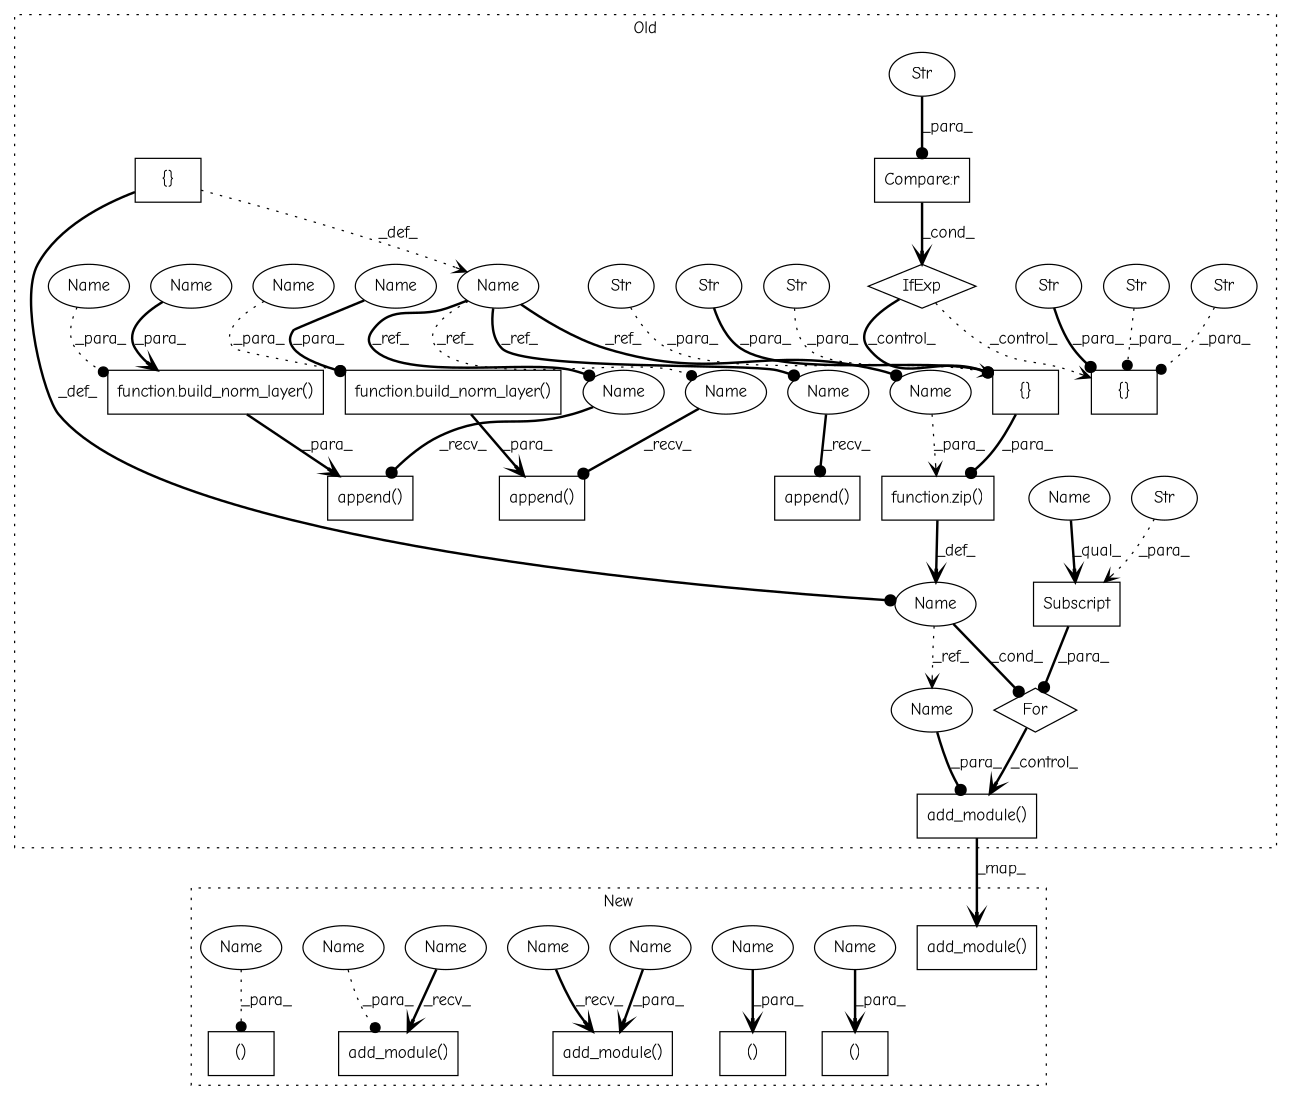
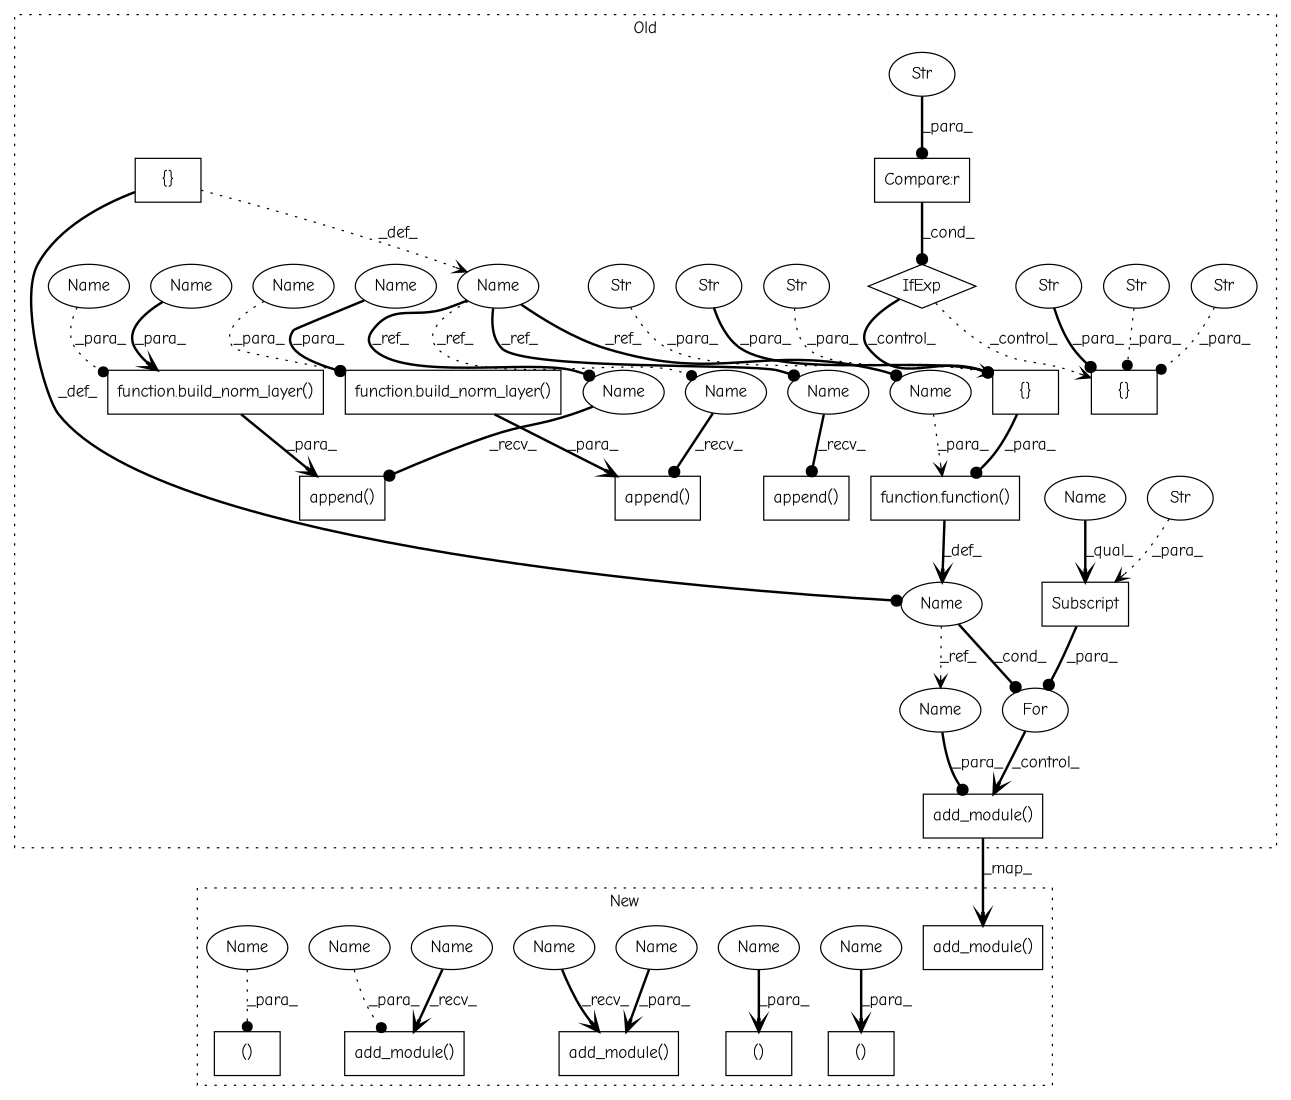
edge "Compare:r" -> "IfExp": arrowhead vee -> dot
node "function.zip()": label "function.zip()" -> "function.function()"
node "For": shape diamond -> ellipse
